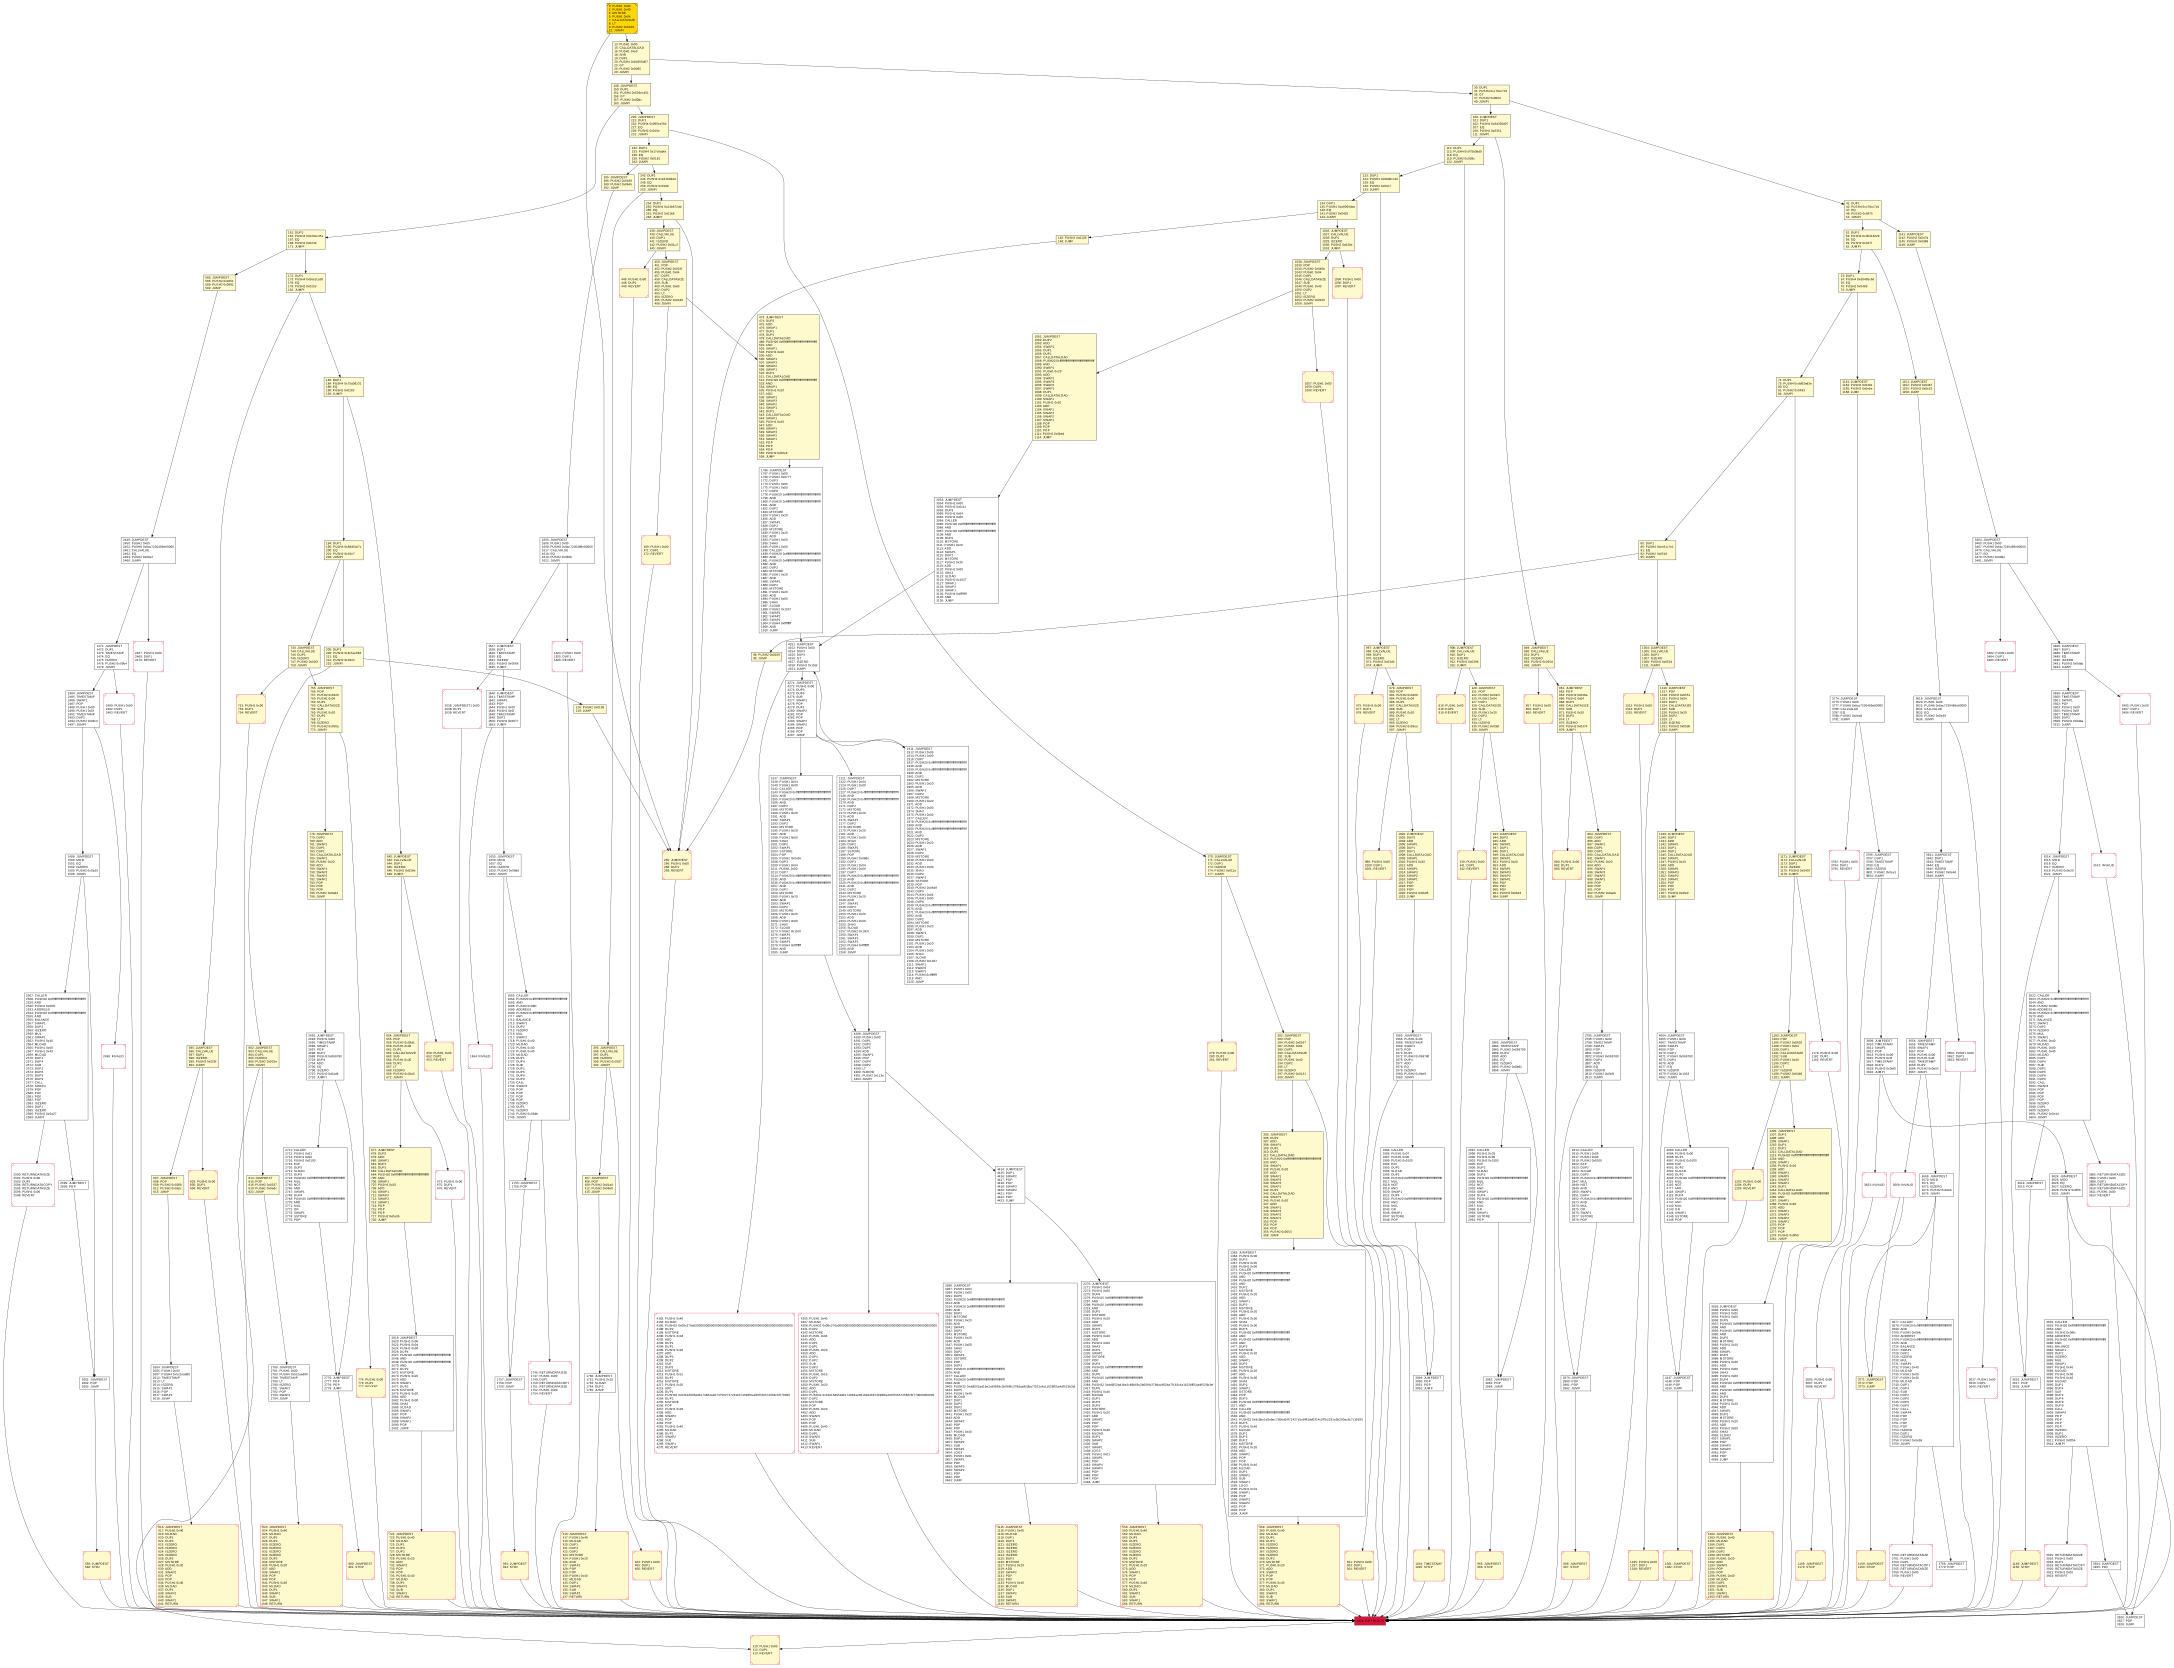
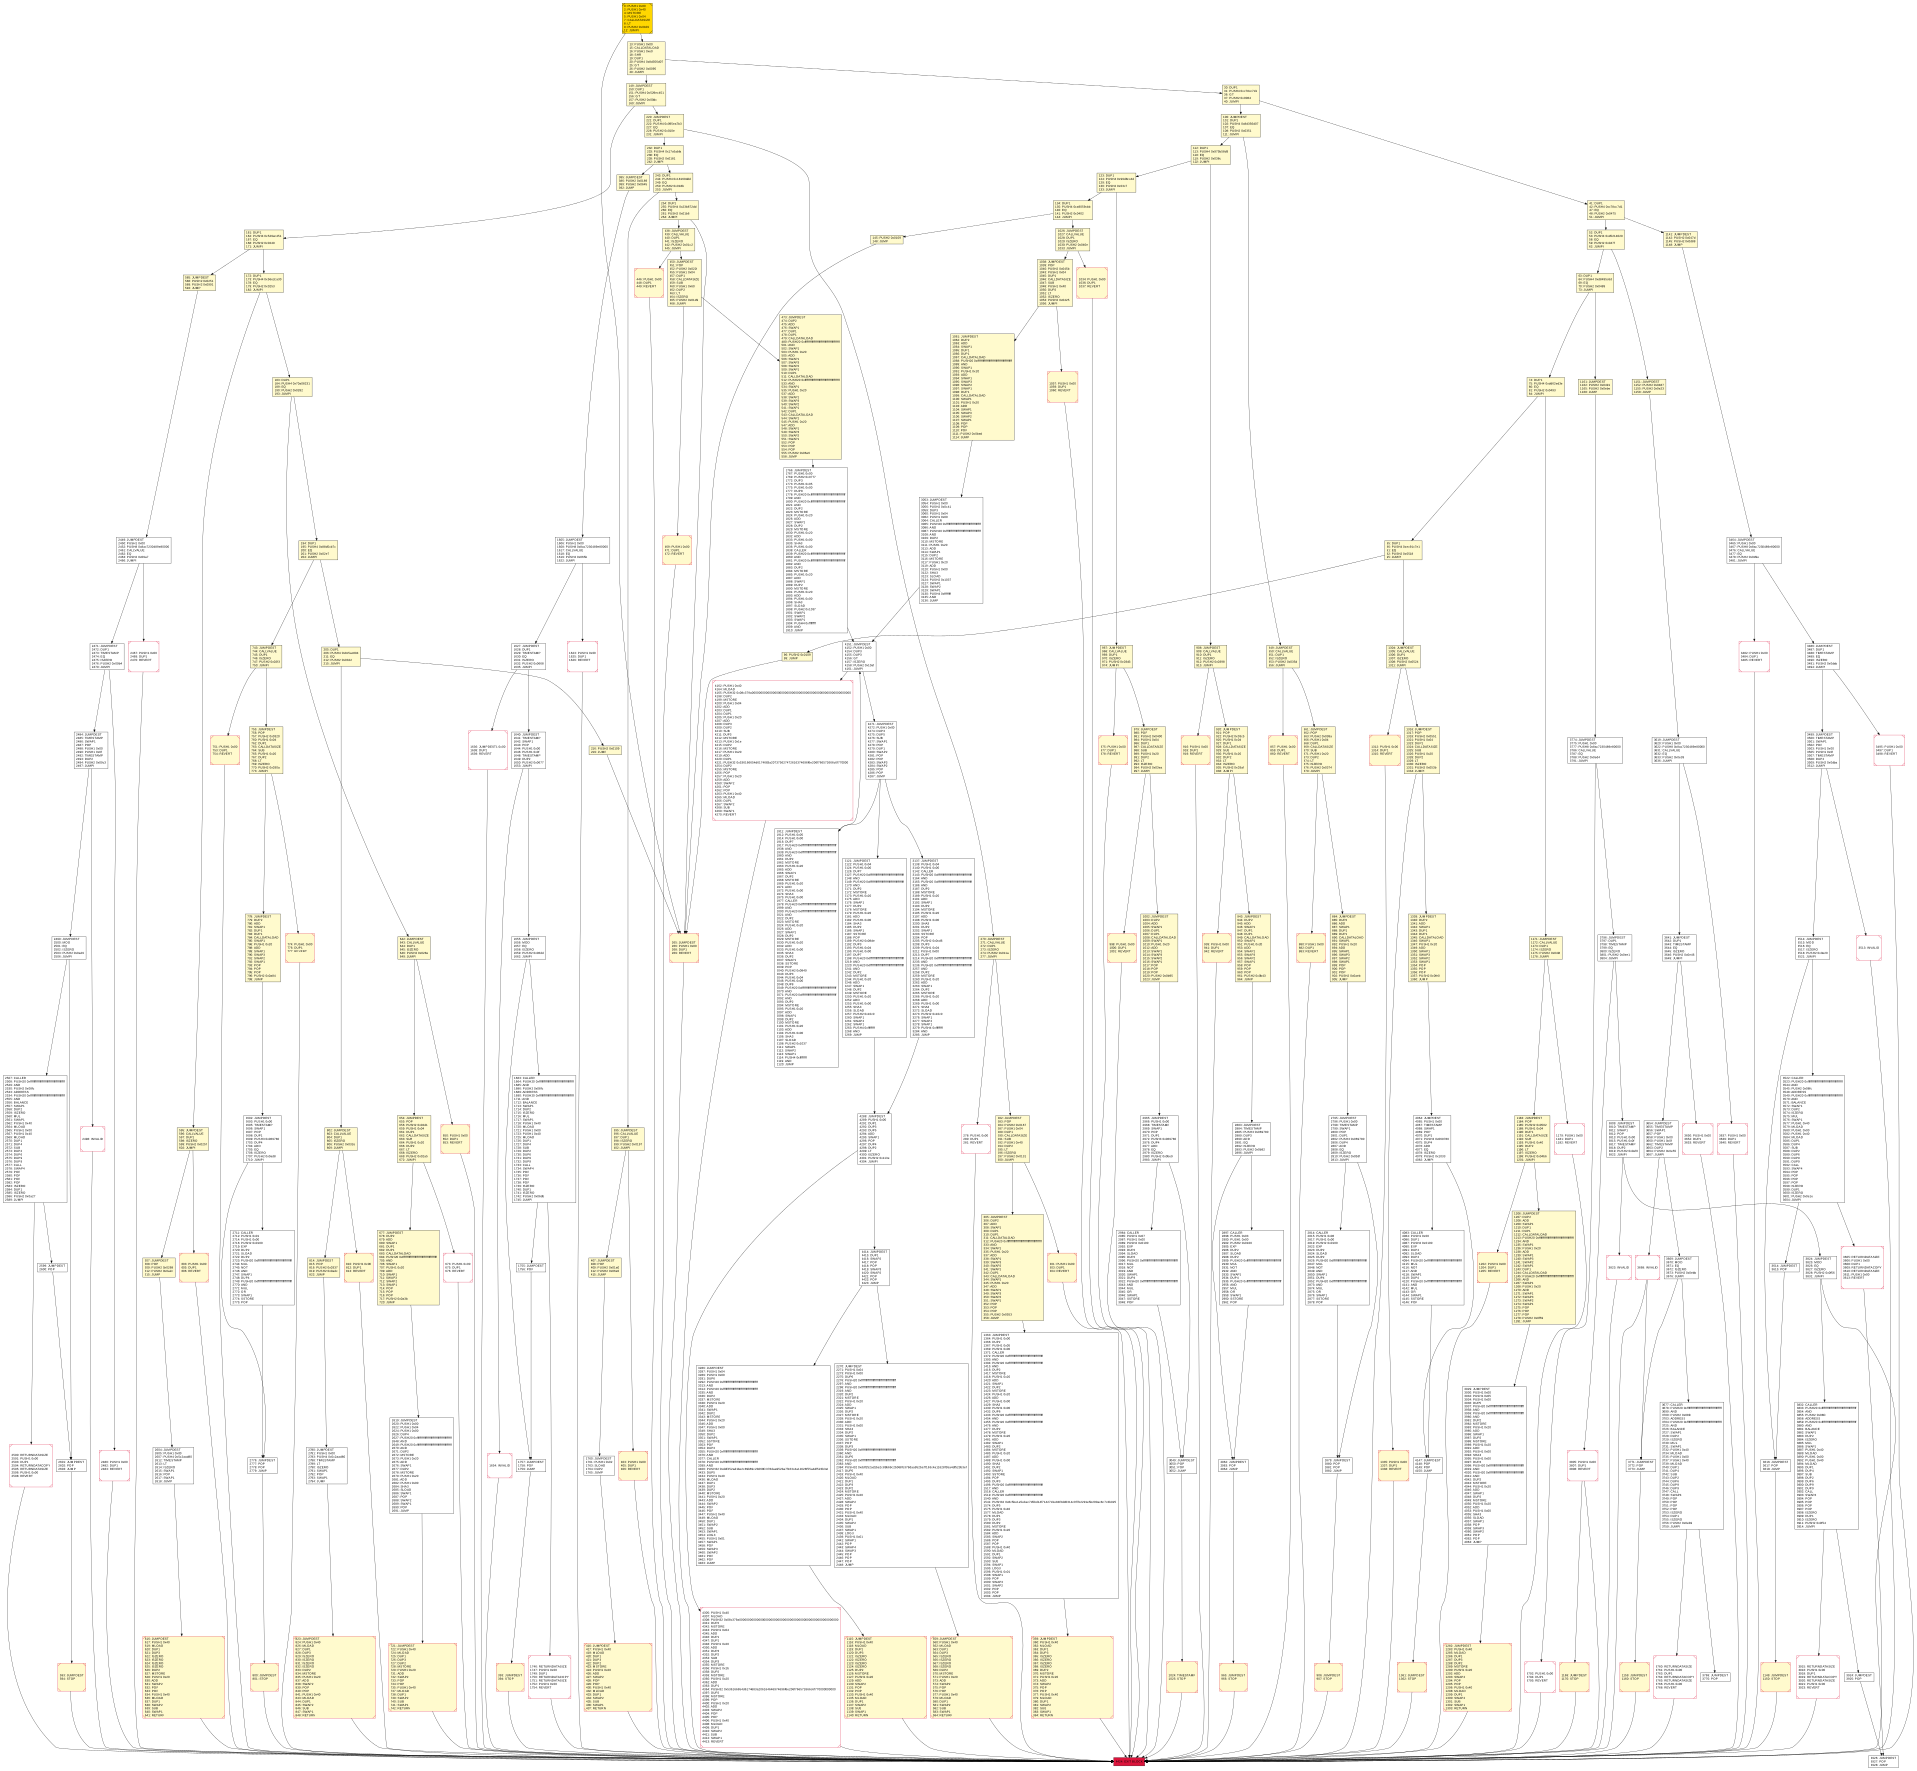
node "278: PUSH1 0x00 280: DUP1 281: REVERT": fillcolor lemonchiffon -> white
node "3771: JUMPDEST 3772: POP 3773: JUMP": fillcolor lemonchiffon -> white
edge "4424: EXIT BLOCK" -> "810: PUSH1 0x00 812: DUP1 813: REVERT": reversed
